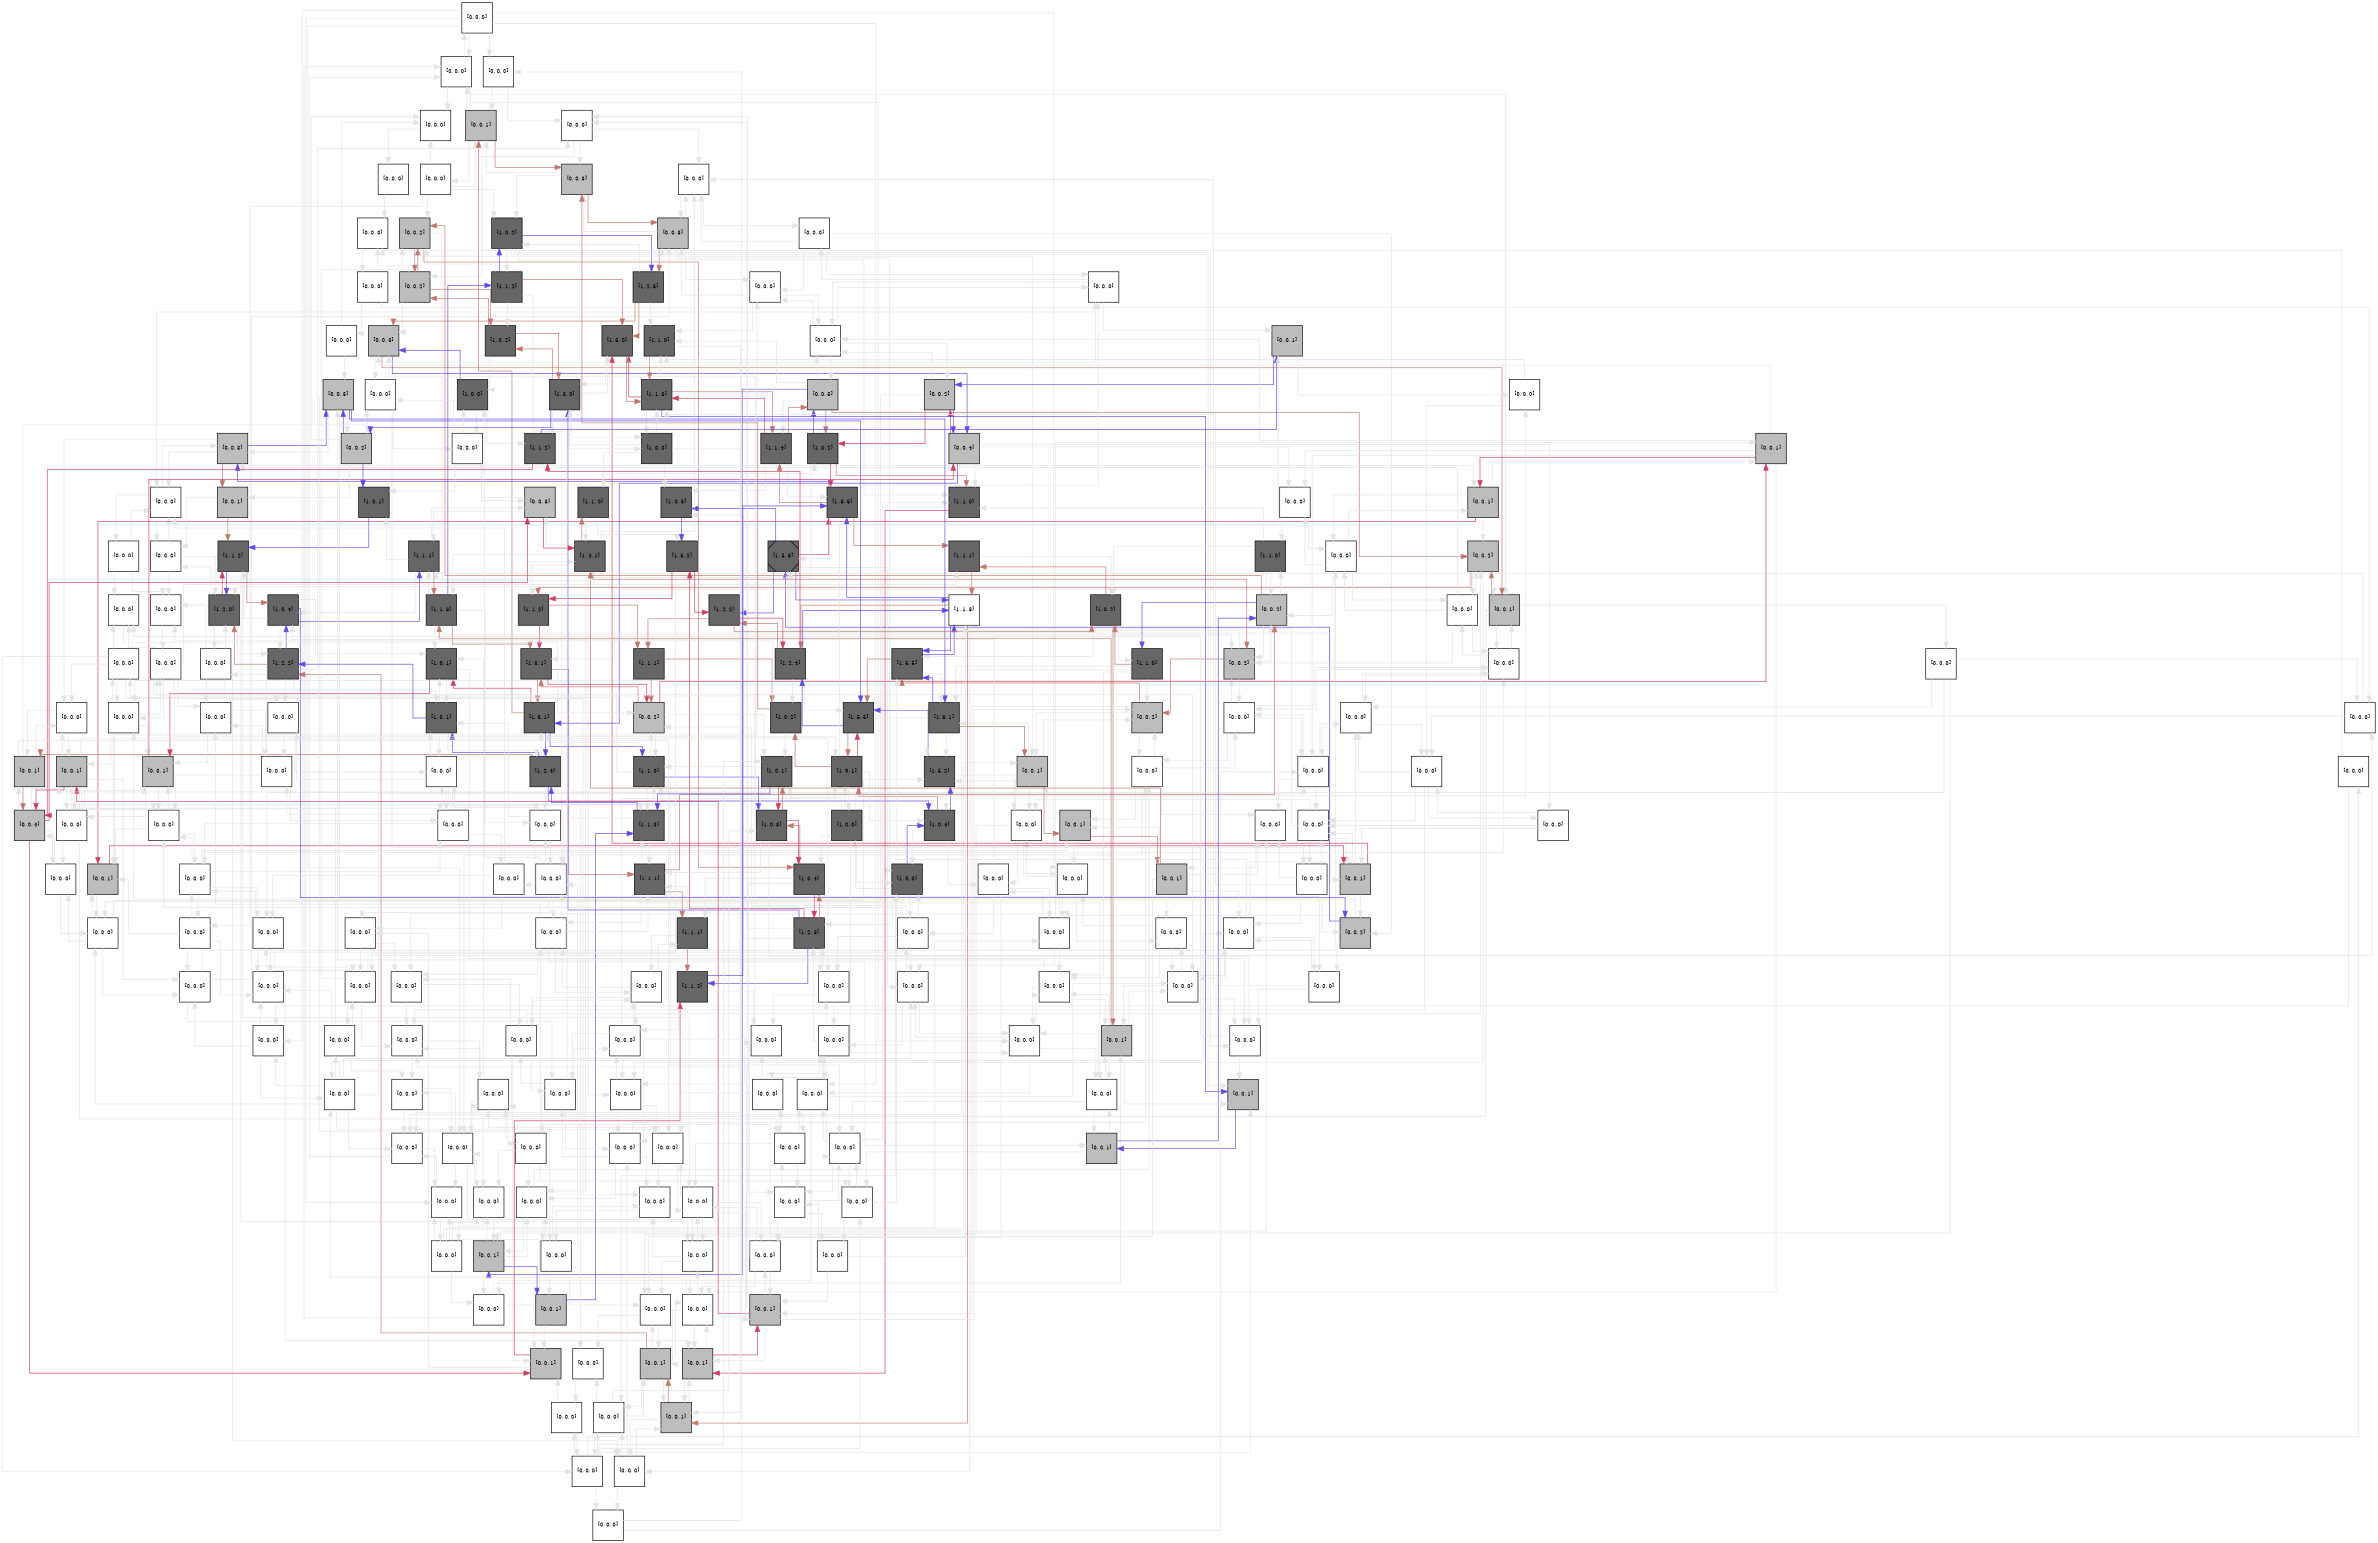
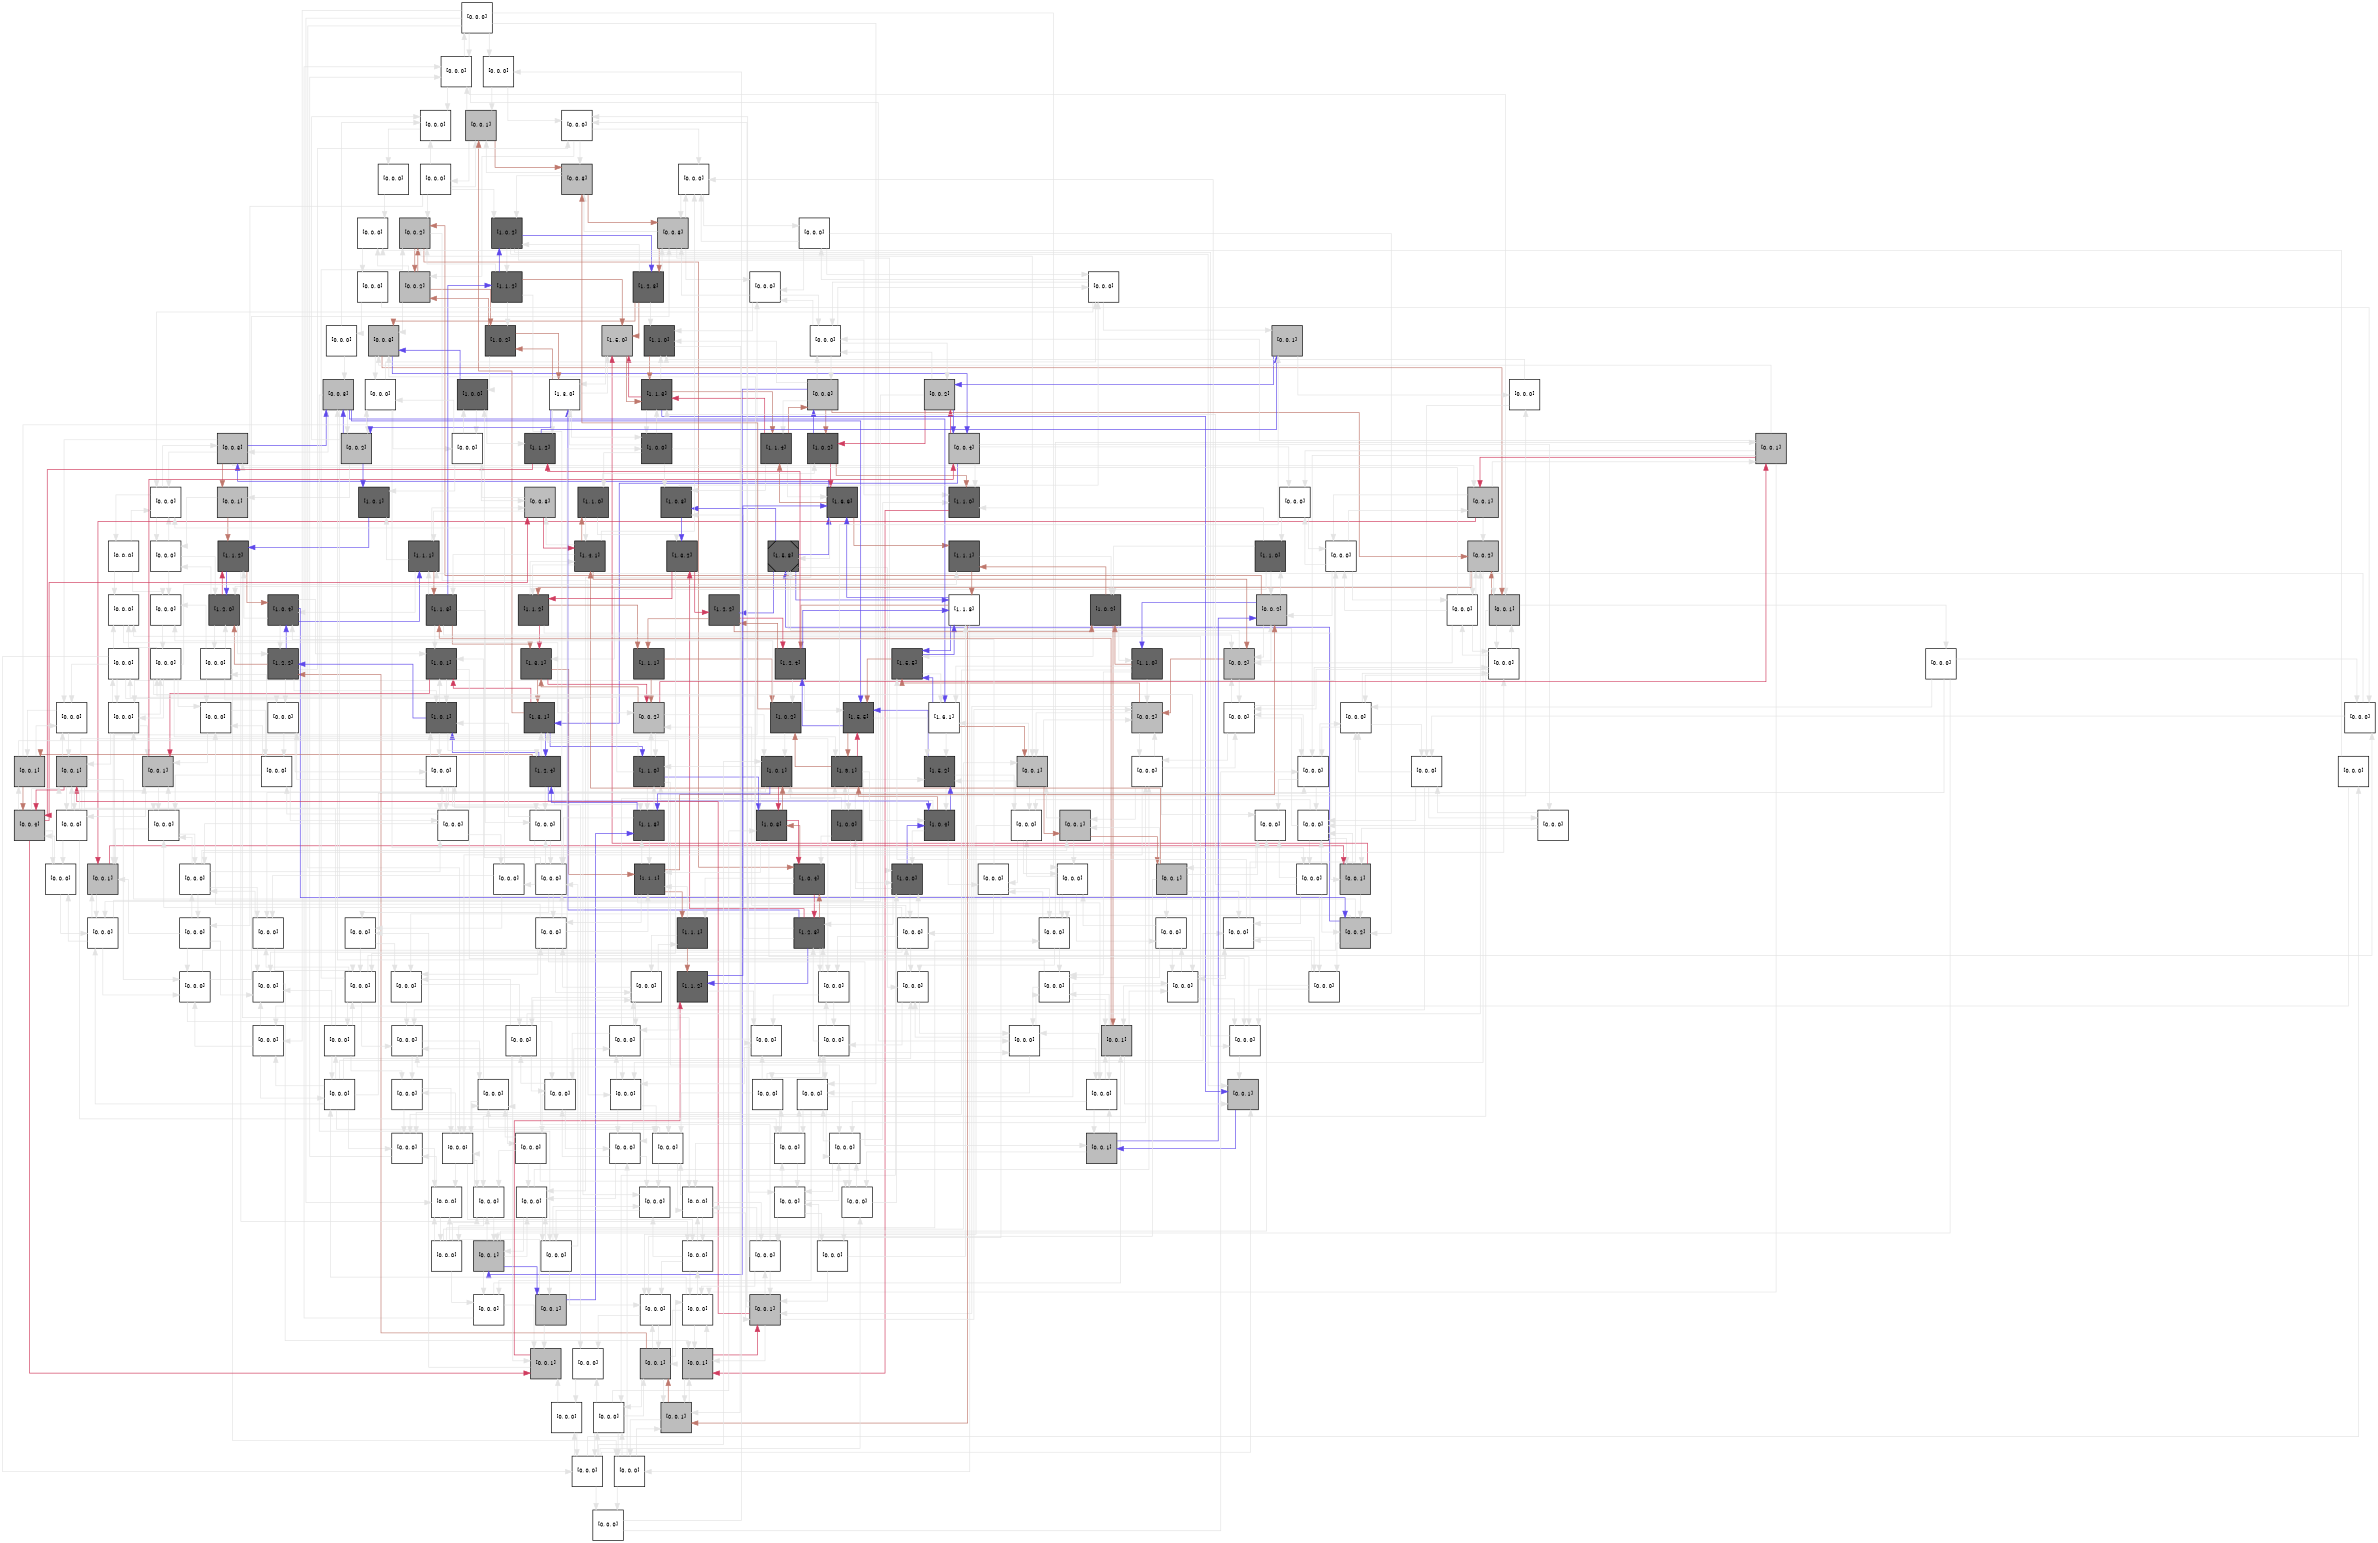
node "[1, 5, 0]": fillcolor #666666 -> #bdbdbd
node "[1, 3, 0]": fillcolor #666666 -> #ffffff
edge "[1, 5, 8]" -> "[1, 6, 6]": color #d03c5f -> #5e48eb
node "[1, 6, 1]": fillcolor #666666 -> #ffffff
